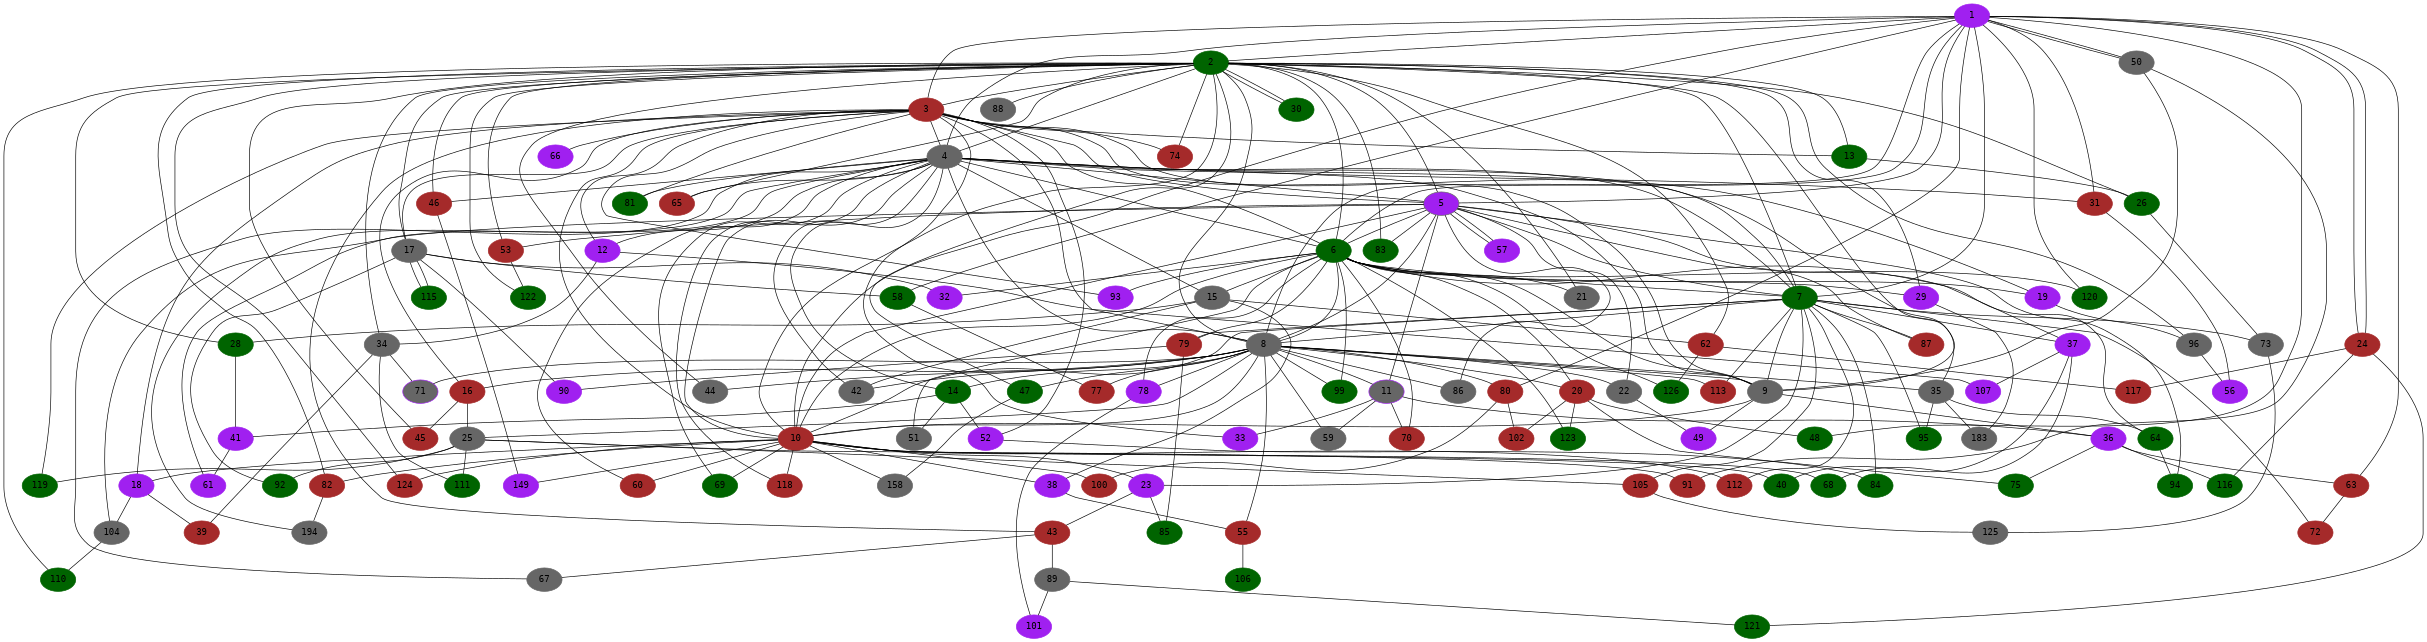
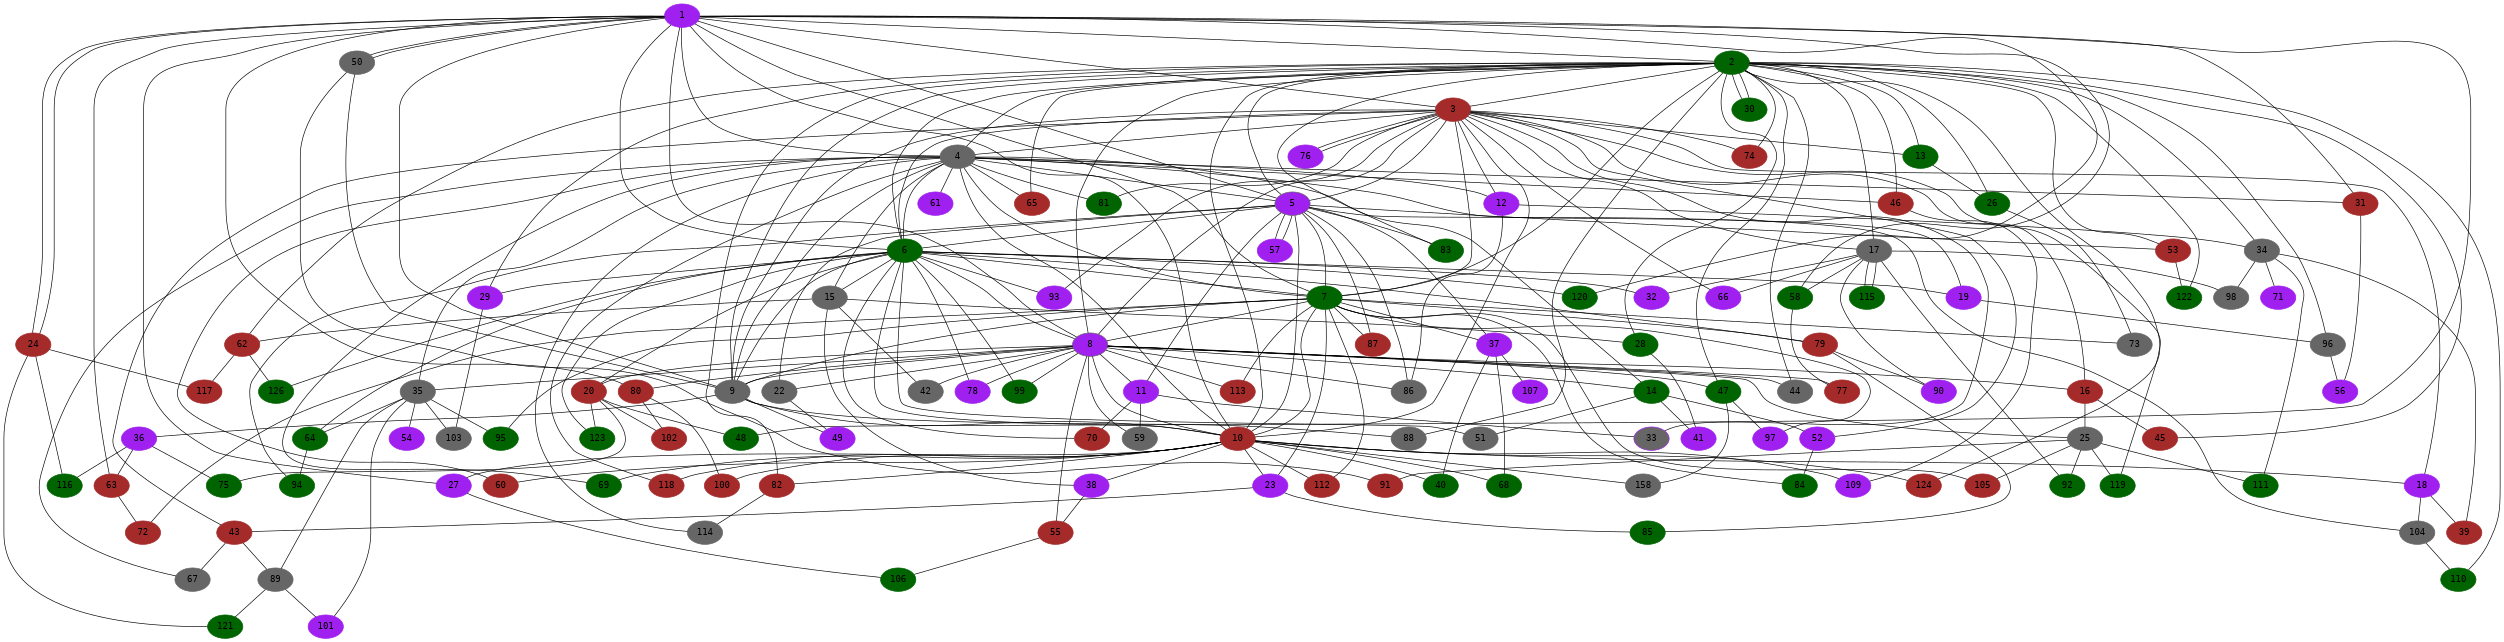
node "76": added
edge "1" -- "9": added
edge "4" -- "42": removed
edge "17" -- "66": added
edge "5" -- "8": removed
node "21": removed
node "98": added
edge "4" -- "8": removed
edge "12" -- "107": now "12" -- "86"
node "8": fillcolor gray40 -> purple
edge "8" -- "71": removed
node "71": fillcolor gray40 -> purple
node "11": fillcolor gray40 -> purple
edge "9" -- "88": added
edge "11" -- "36": removed
node "54": added
node "33": fillcolor purple -> gray40
node "97": added
node "183": label "183" -> "103"
edge "41" -- "61": removed
edge "78" -- "101": now "35" -- "101"
edge "35" -- "89": added
node "27": added
node "149": label "149" -> "109"
node "194": label "194" -> "114"
node "125": removed
